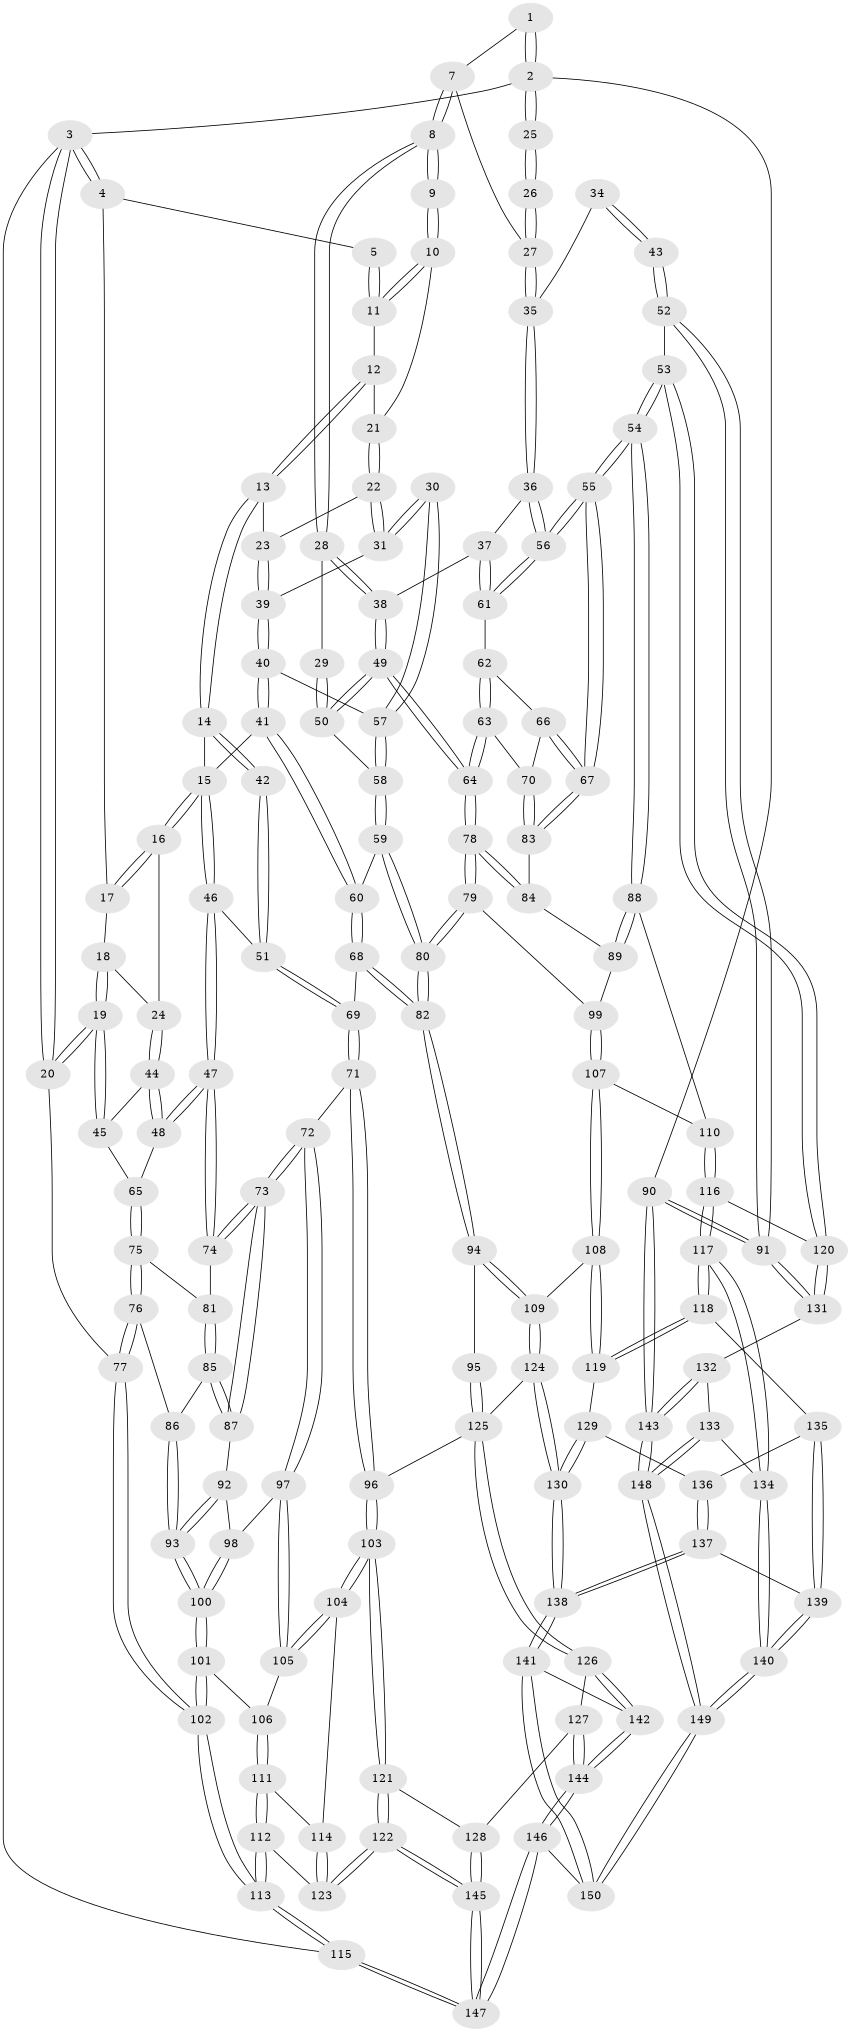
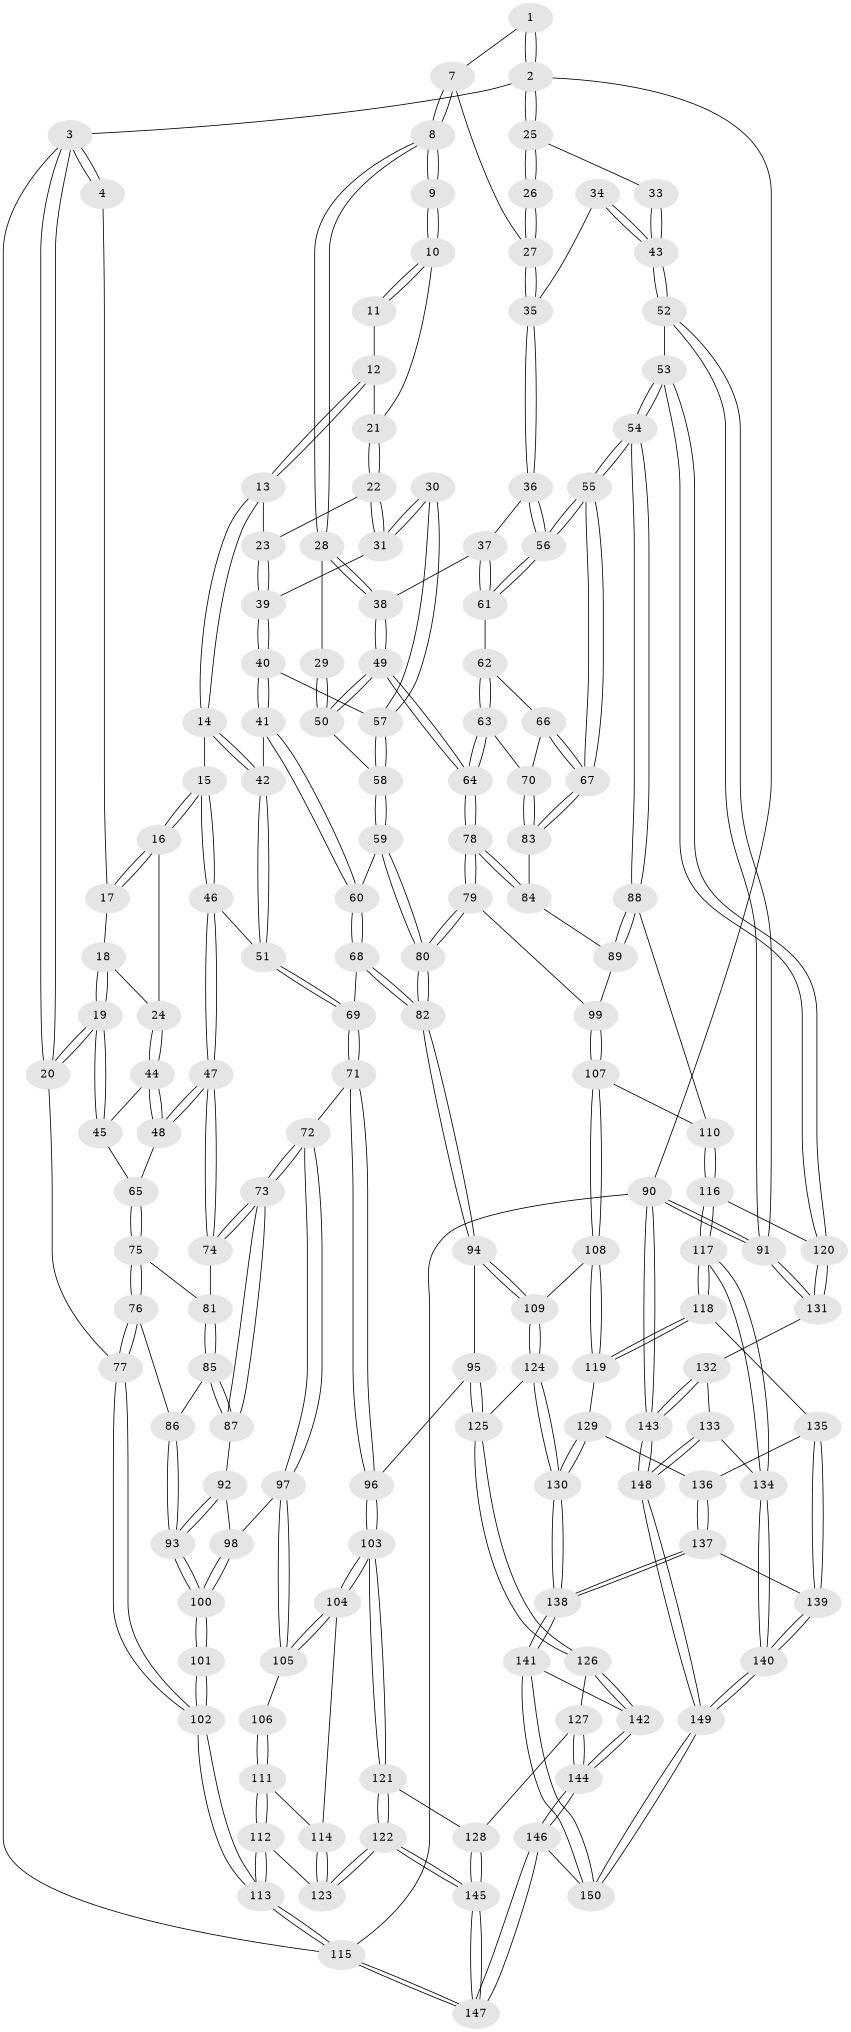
node "33": added
node "5": removed
edge "41" -- "15": now "41" -- "42"
edge "125" -- "96": now "95" -- "96"
edge "90" -- "115": added
edge "101" -- "106": removed
